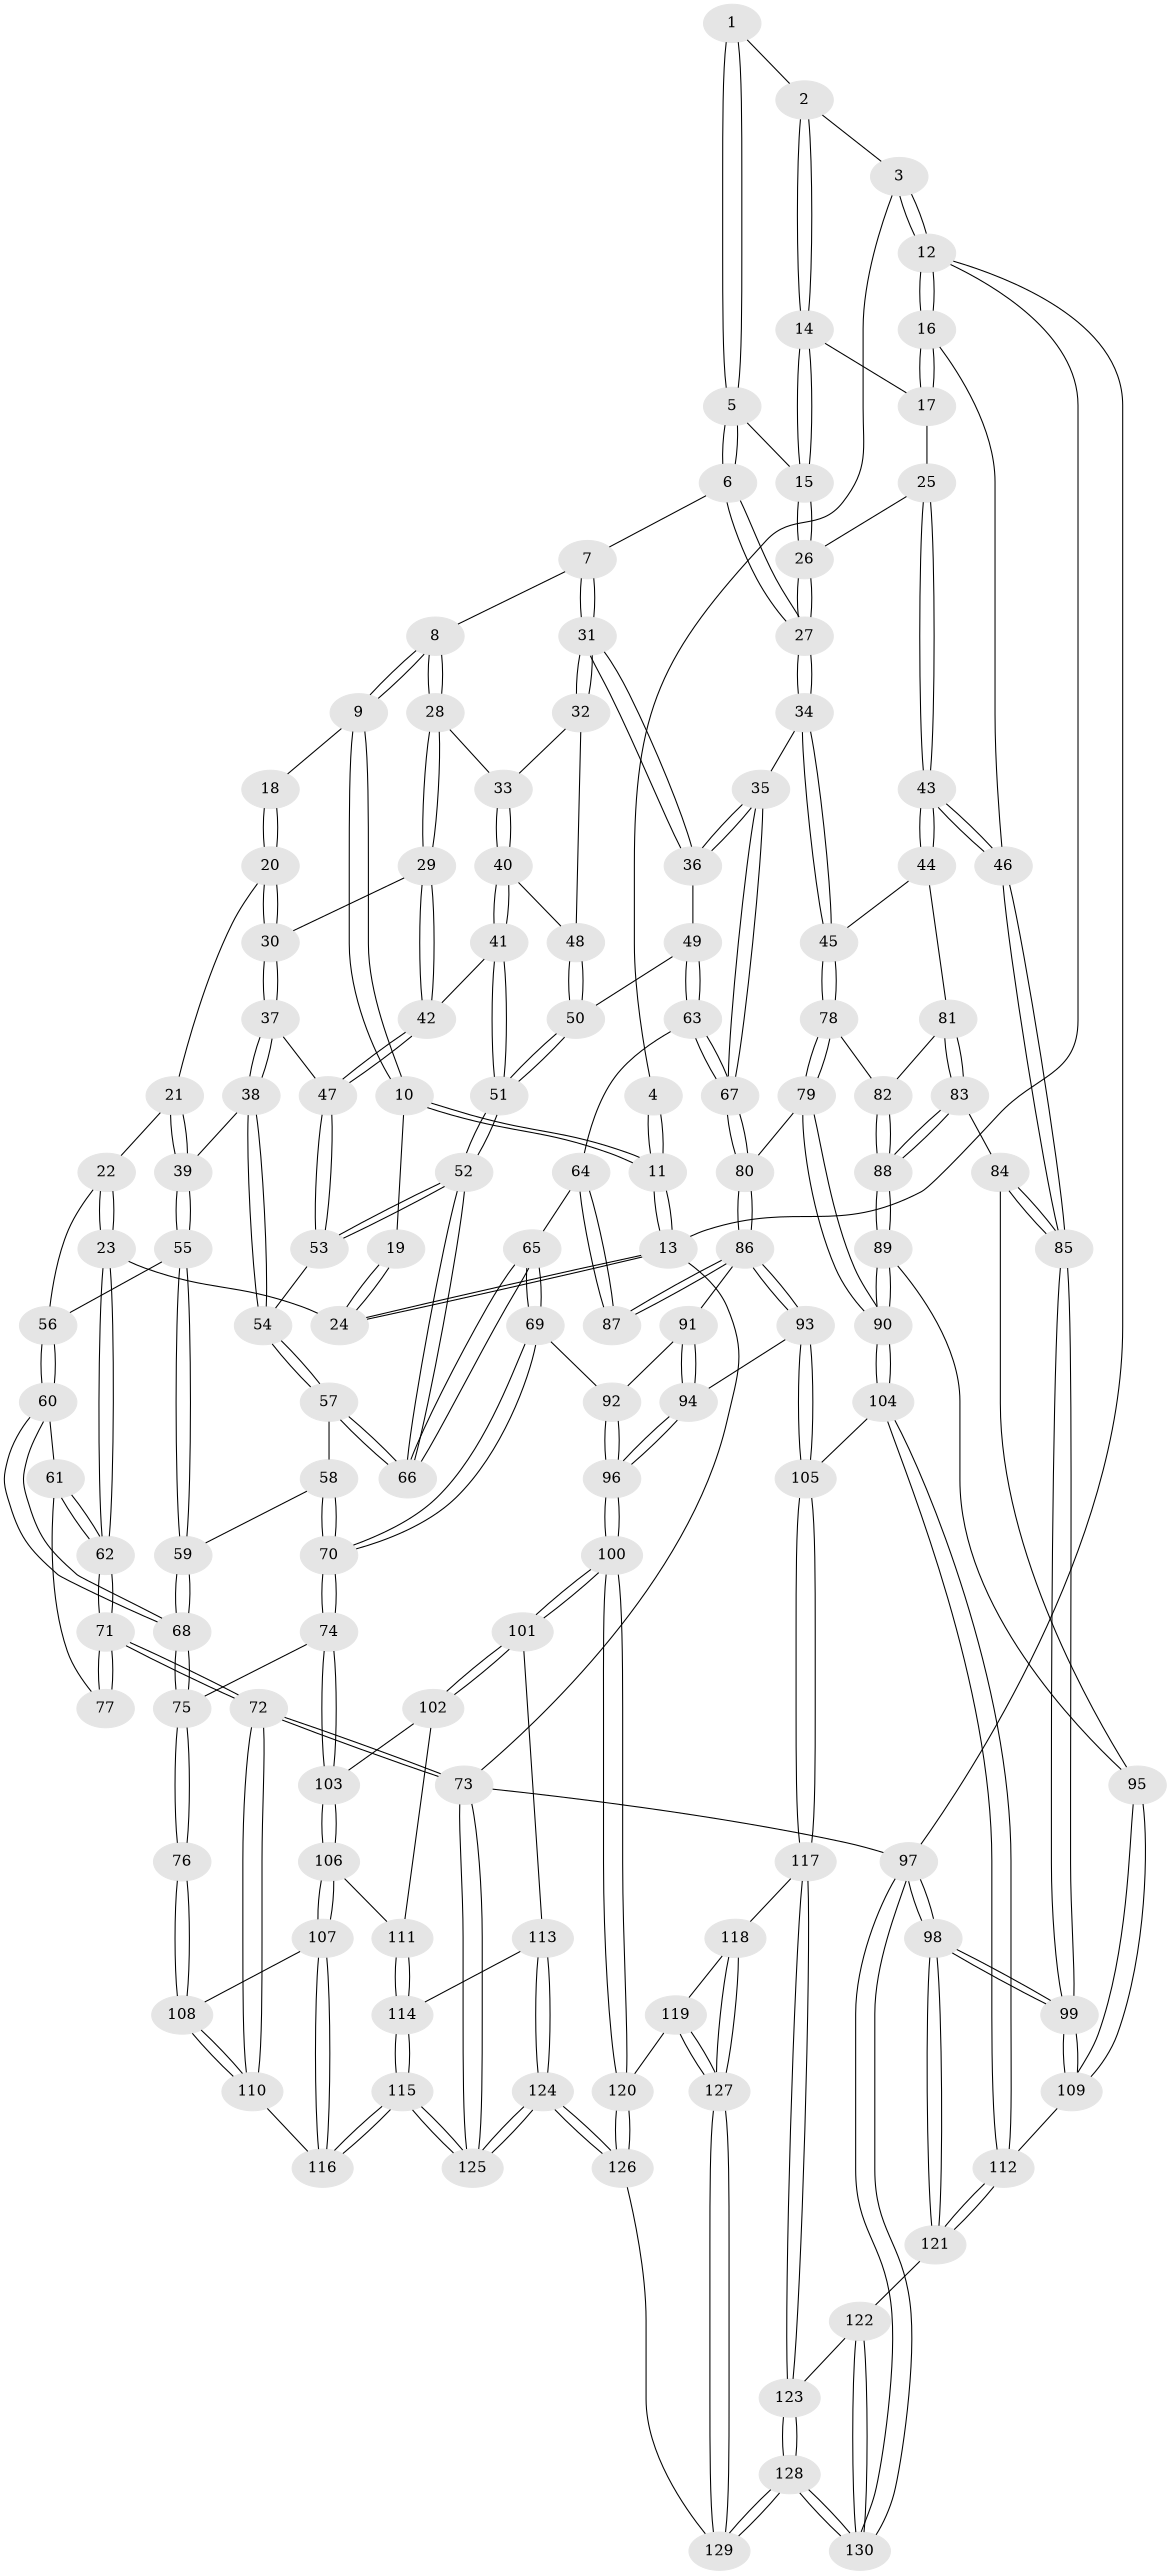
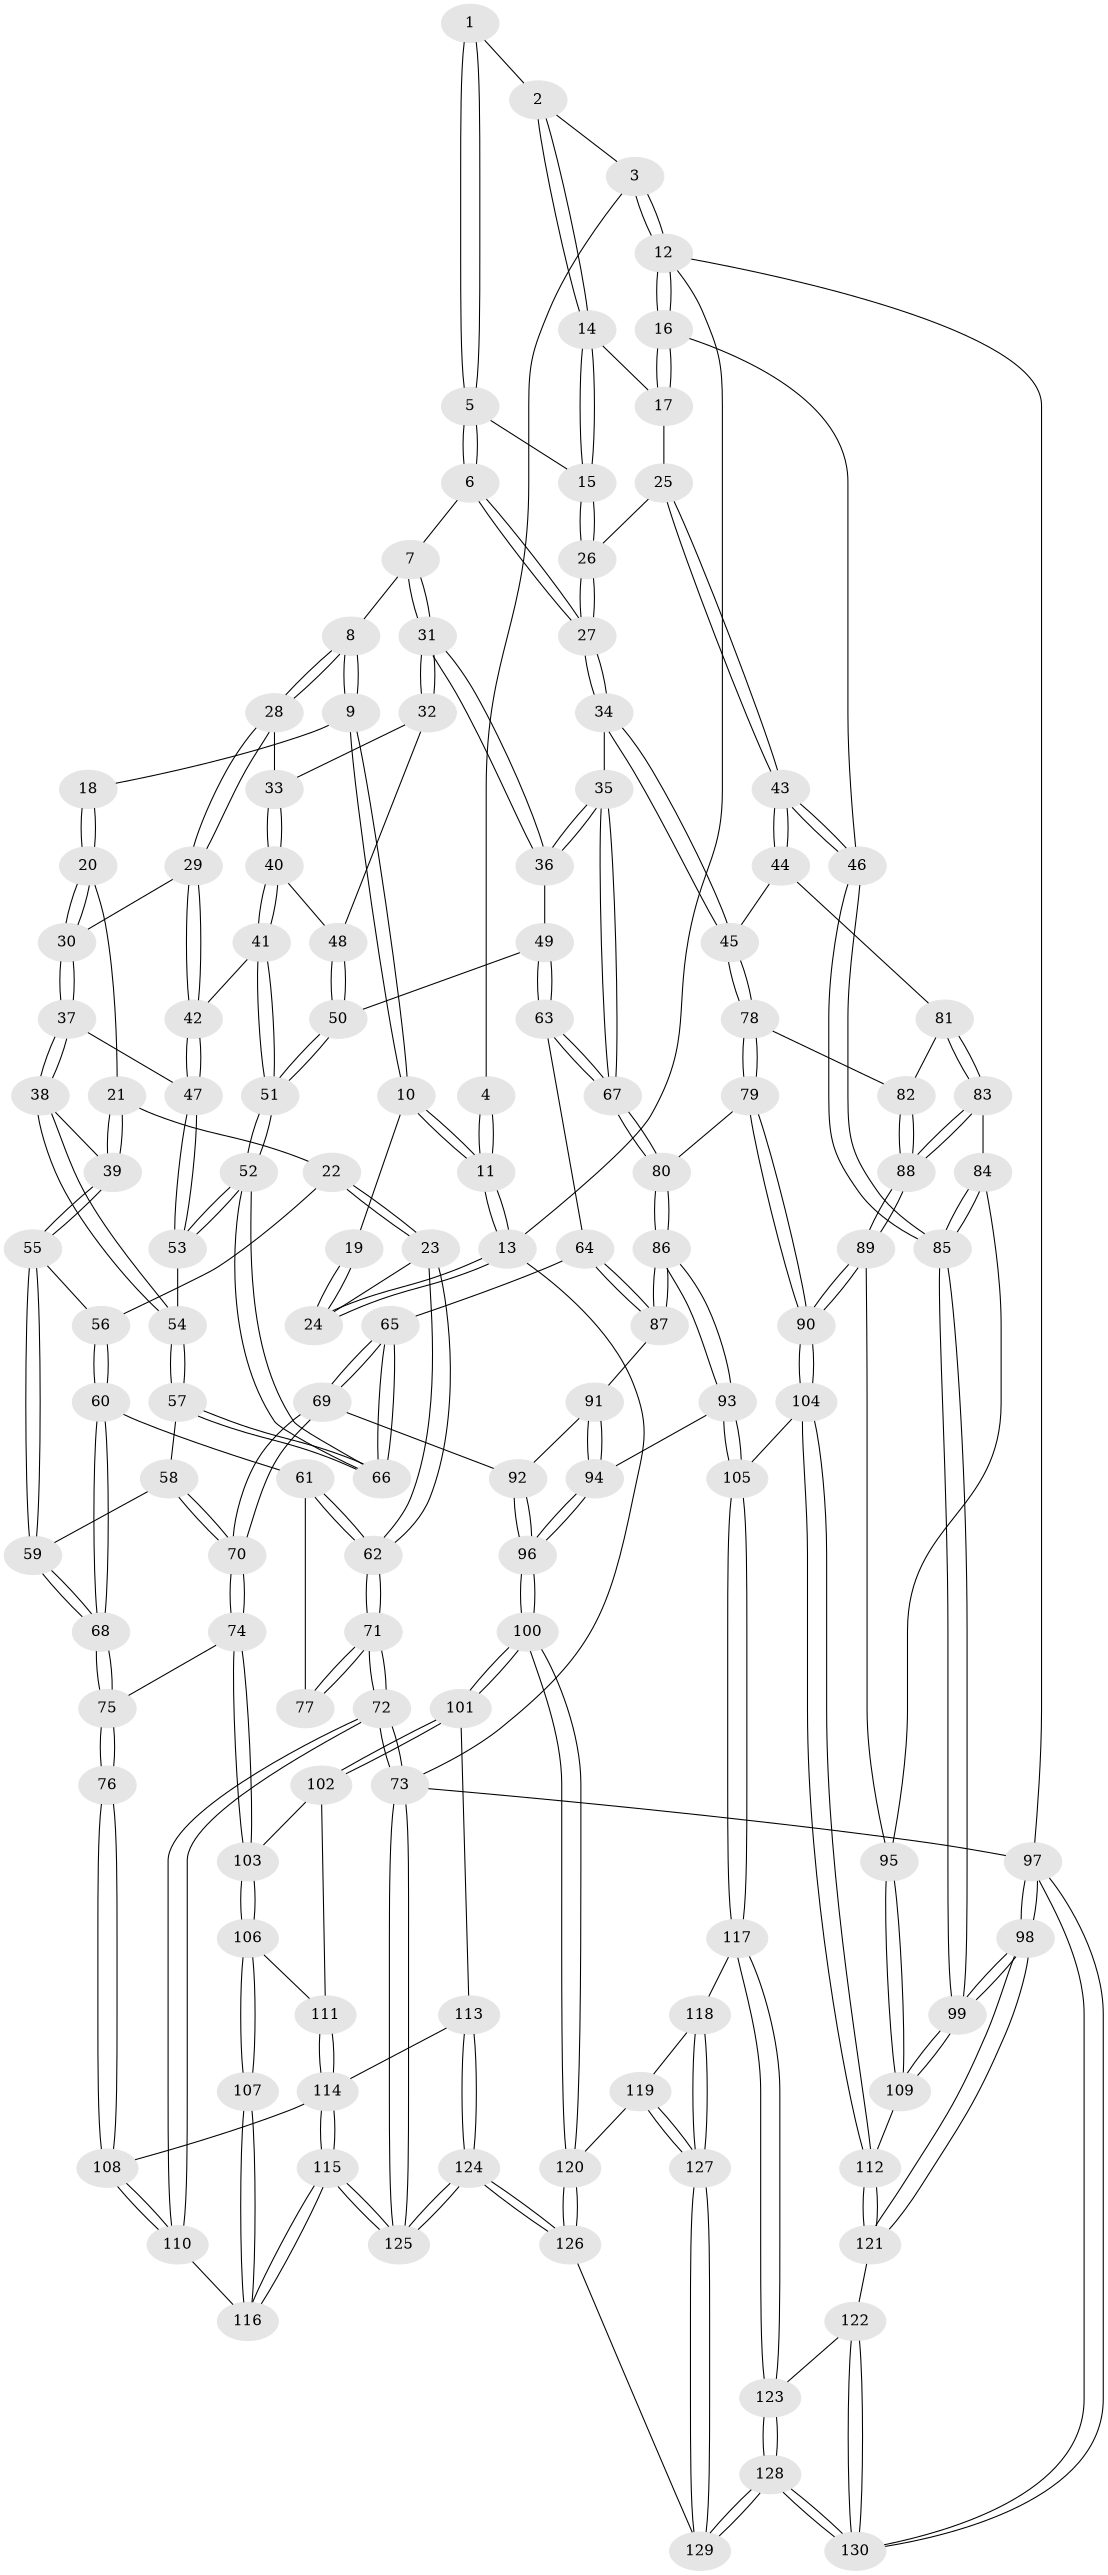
edge "86" -- "91": now "87" -- "91"
edge "107" -- "108": now "114" -- "108"
